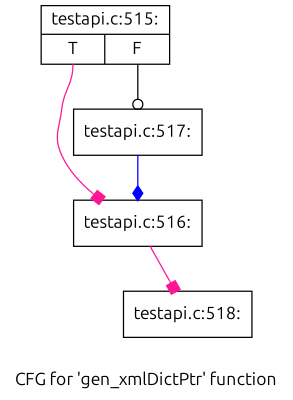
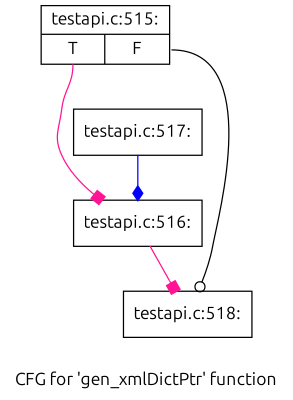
edge "testapi.c:515:" -> "testapi.c:517:": now "testapi.c:515:" -> "testapi.c:518:"
